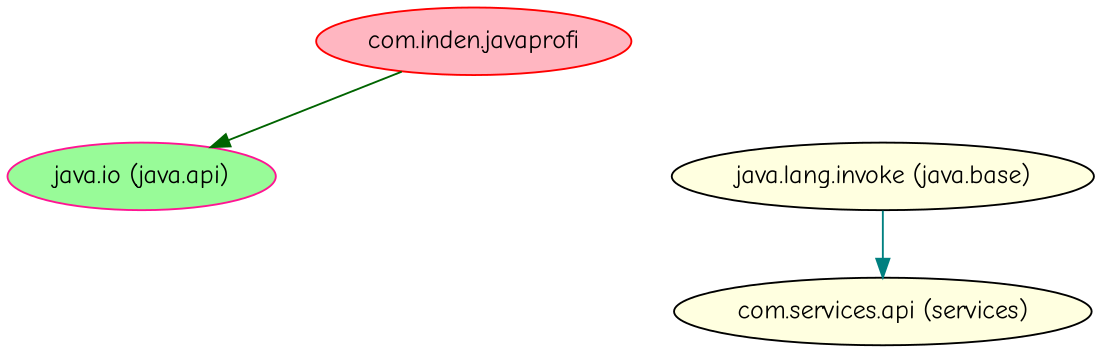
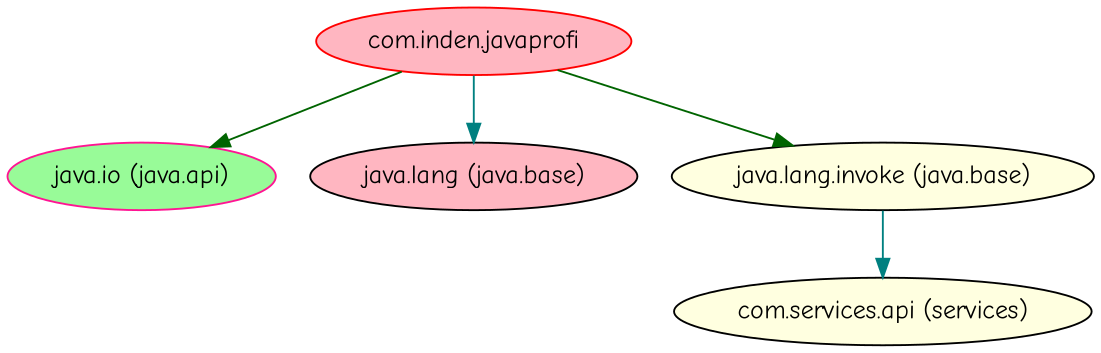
edge "com.inden.javaprofi" -> "java.lang.invoke (java.base)": added
node "java.lang (java.base)": added
